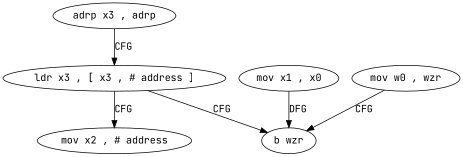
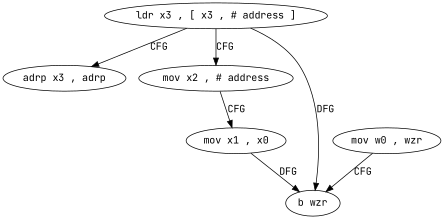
edge "adrp x3 , adrp" -> "ldr x3 , [ x3 , # address ]": reversed
edge "mov x2 , # address" -> "mov x1 , x0": added, label "CFG"
edge "ldr x3 , [ x3 , # address ]" -> "b wzr": label "CFG" -> "DFG"
